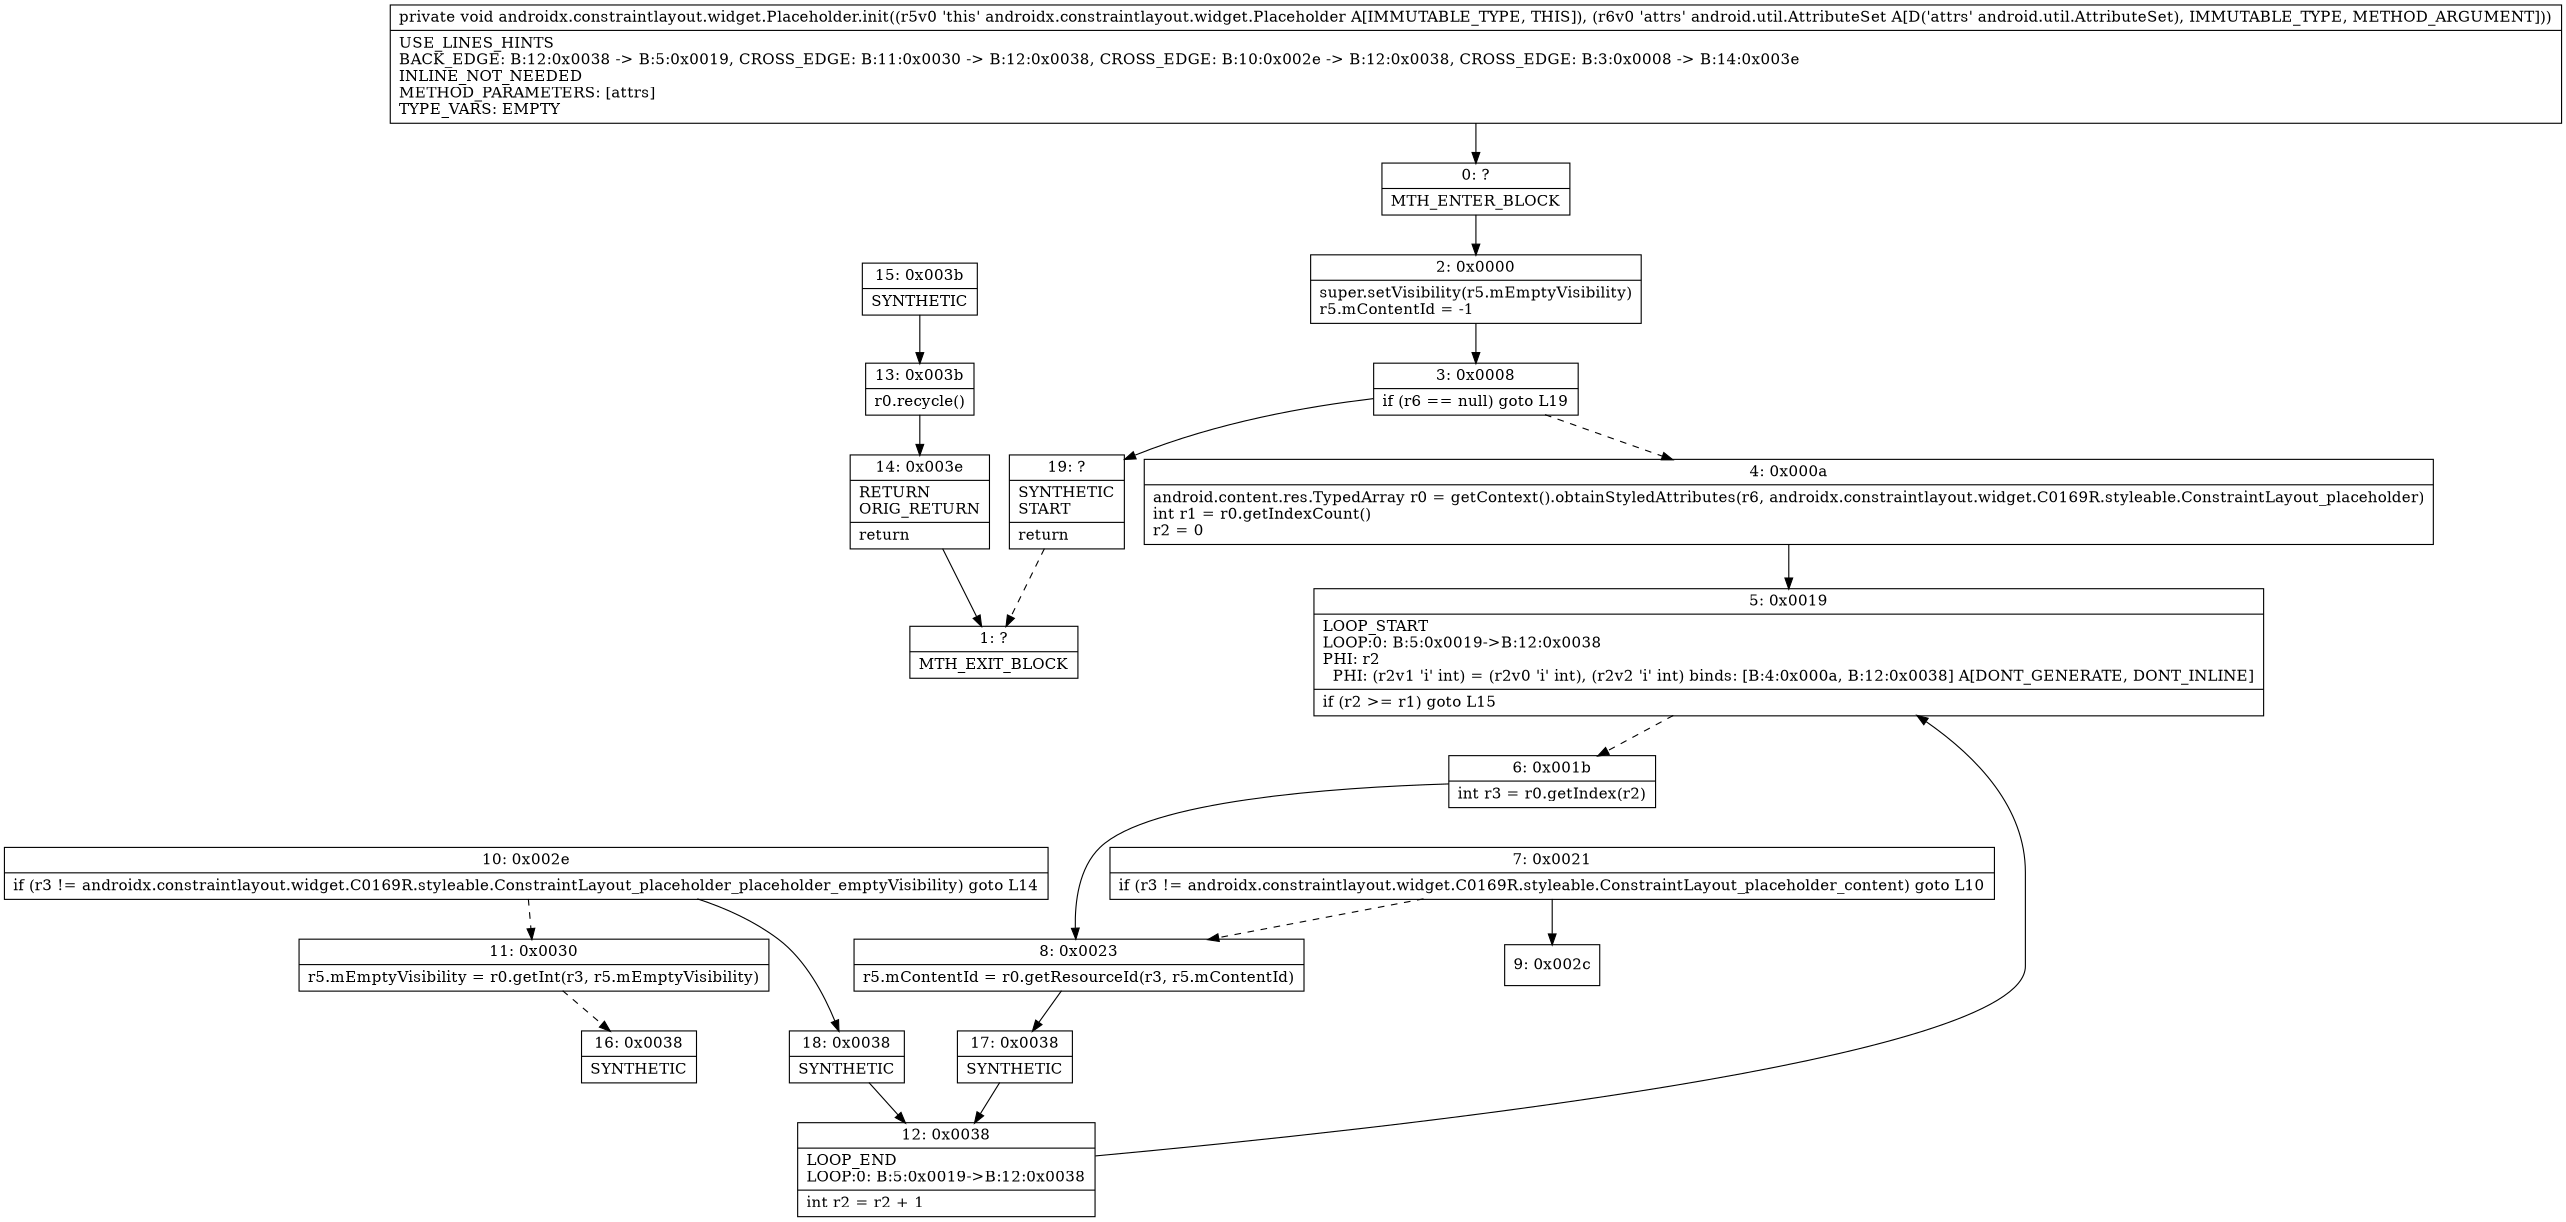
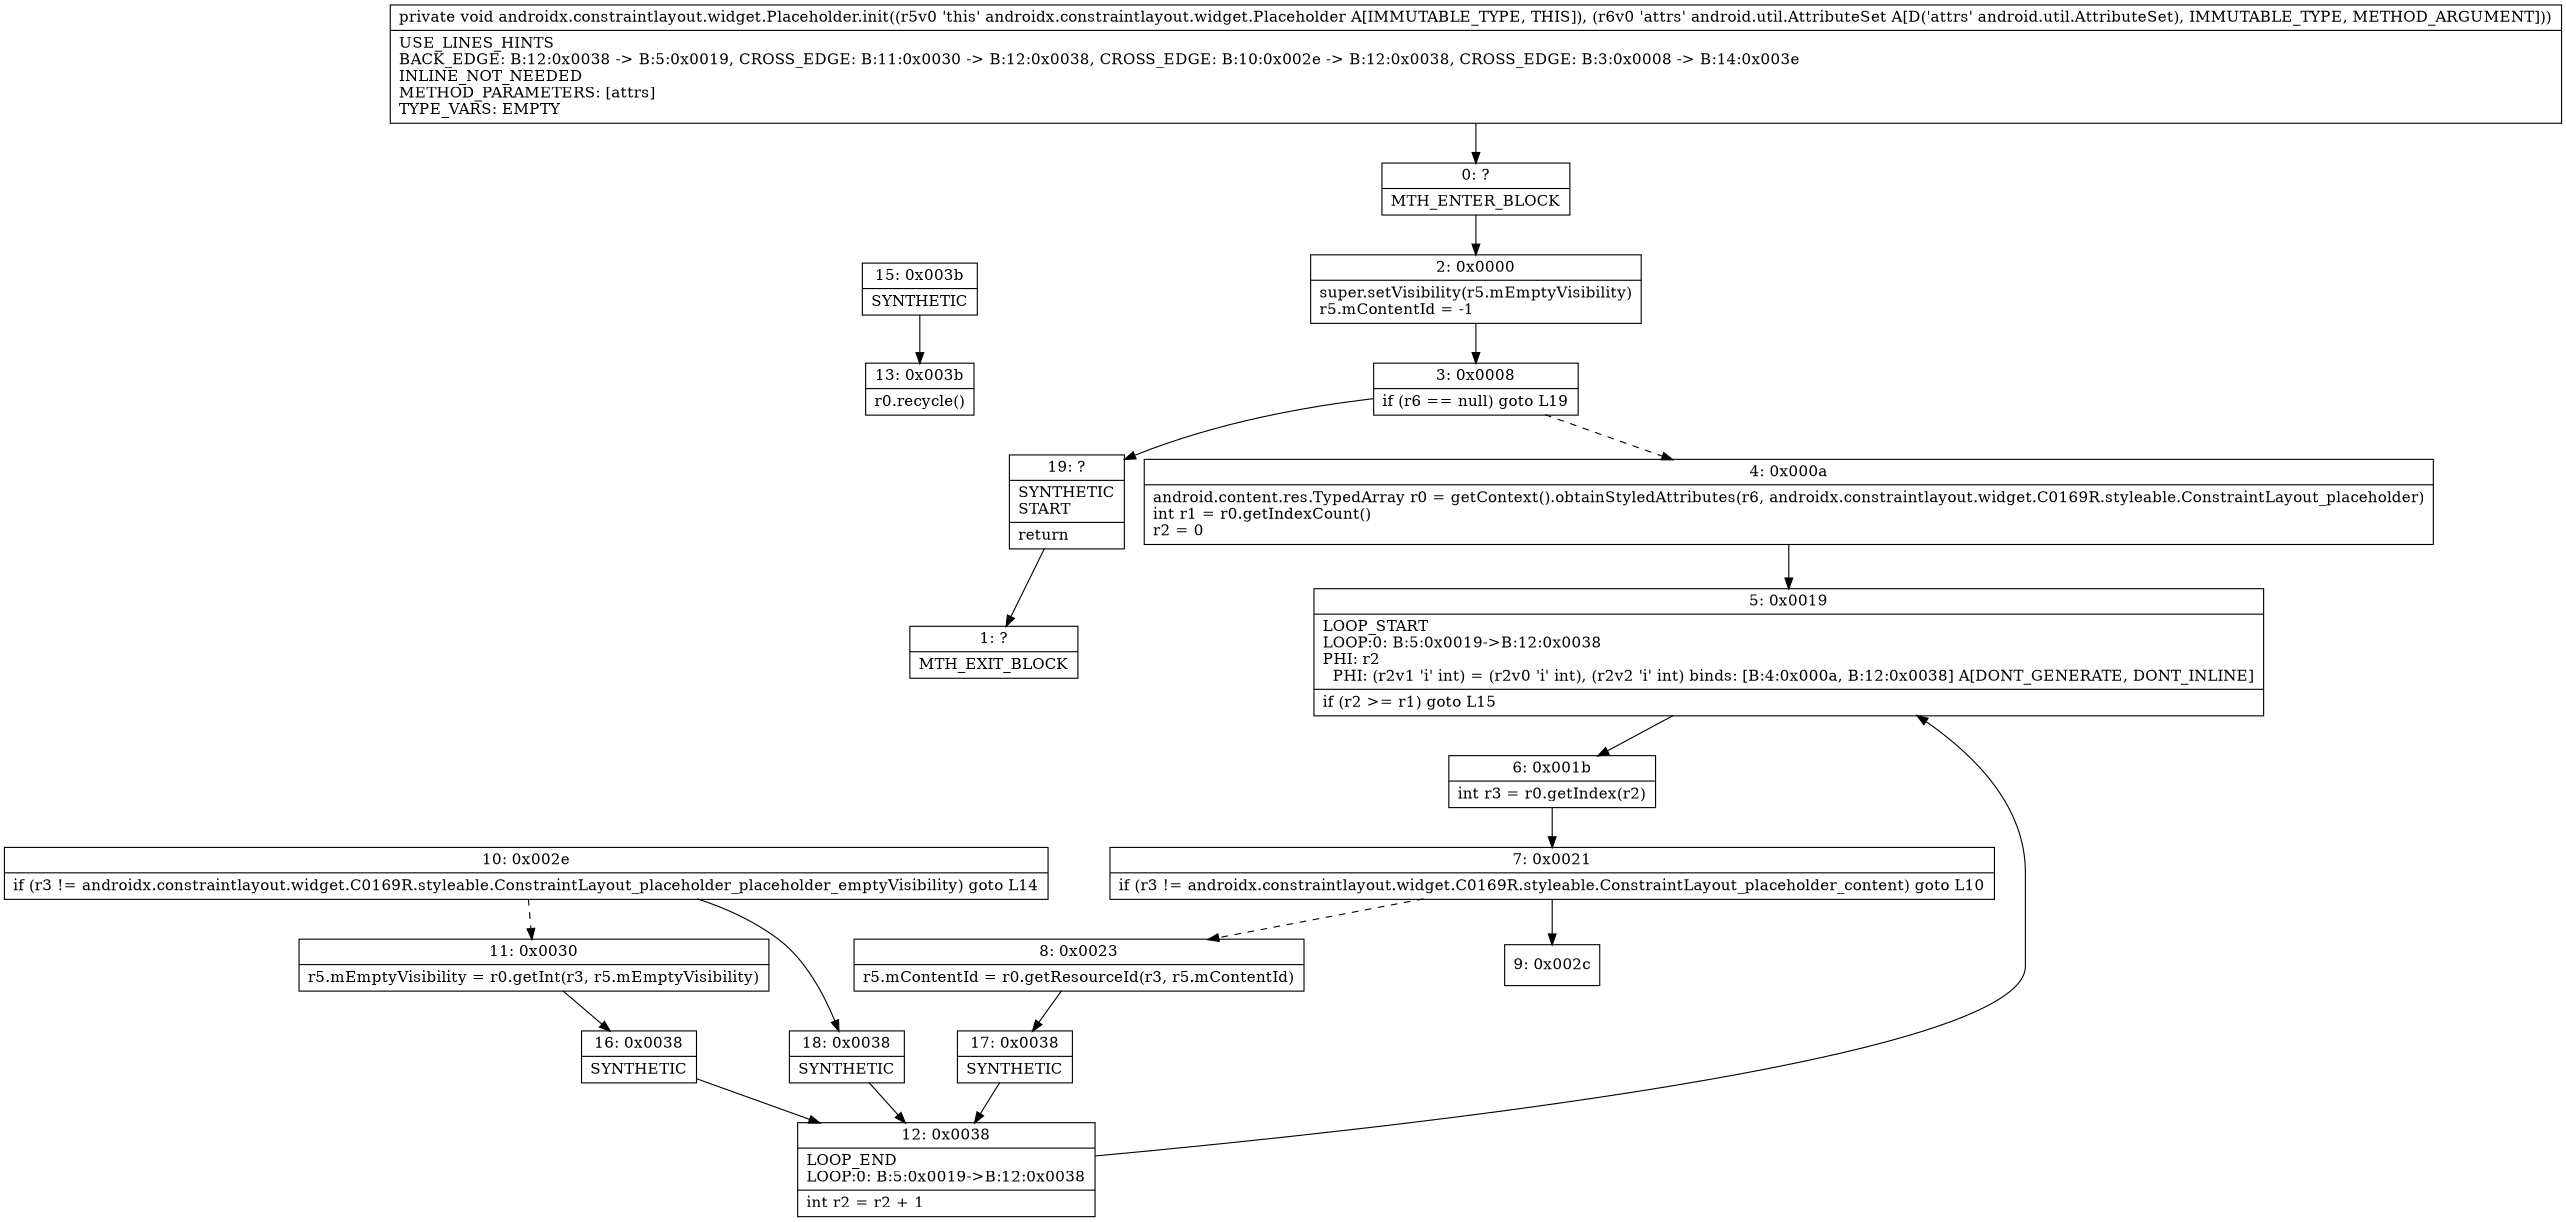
node "14: 0x003e": removed
edge "19: ?" -> "1: ?": style dashed -> solid
edge "5: 0x0019" -> "6: 0x001b": style dashed -> solid
edge "6: 0x001b" -> "8: 0x0023": now "6: 0x001b" -> "7: 0x0021"
edge "11: 0x0030" -> "16: 0x0038": style dashed -> solid
edge "16: 0x0038" -> "12: 0x0038": added
